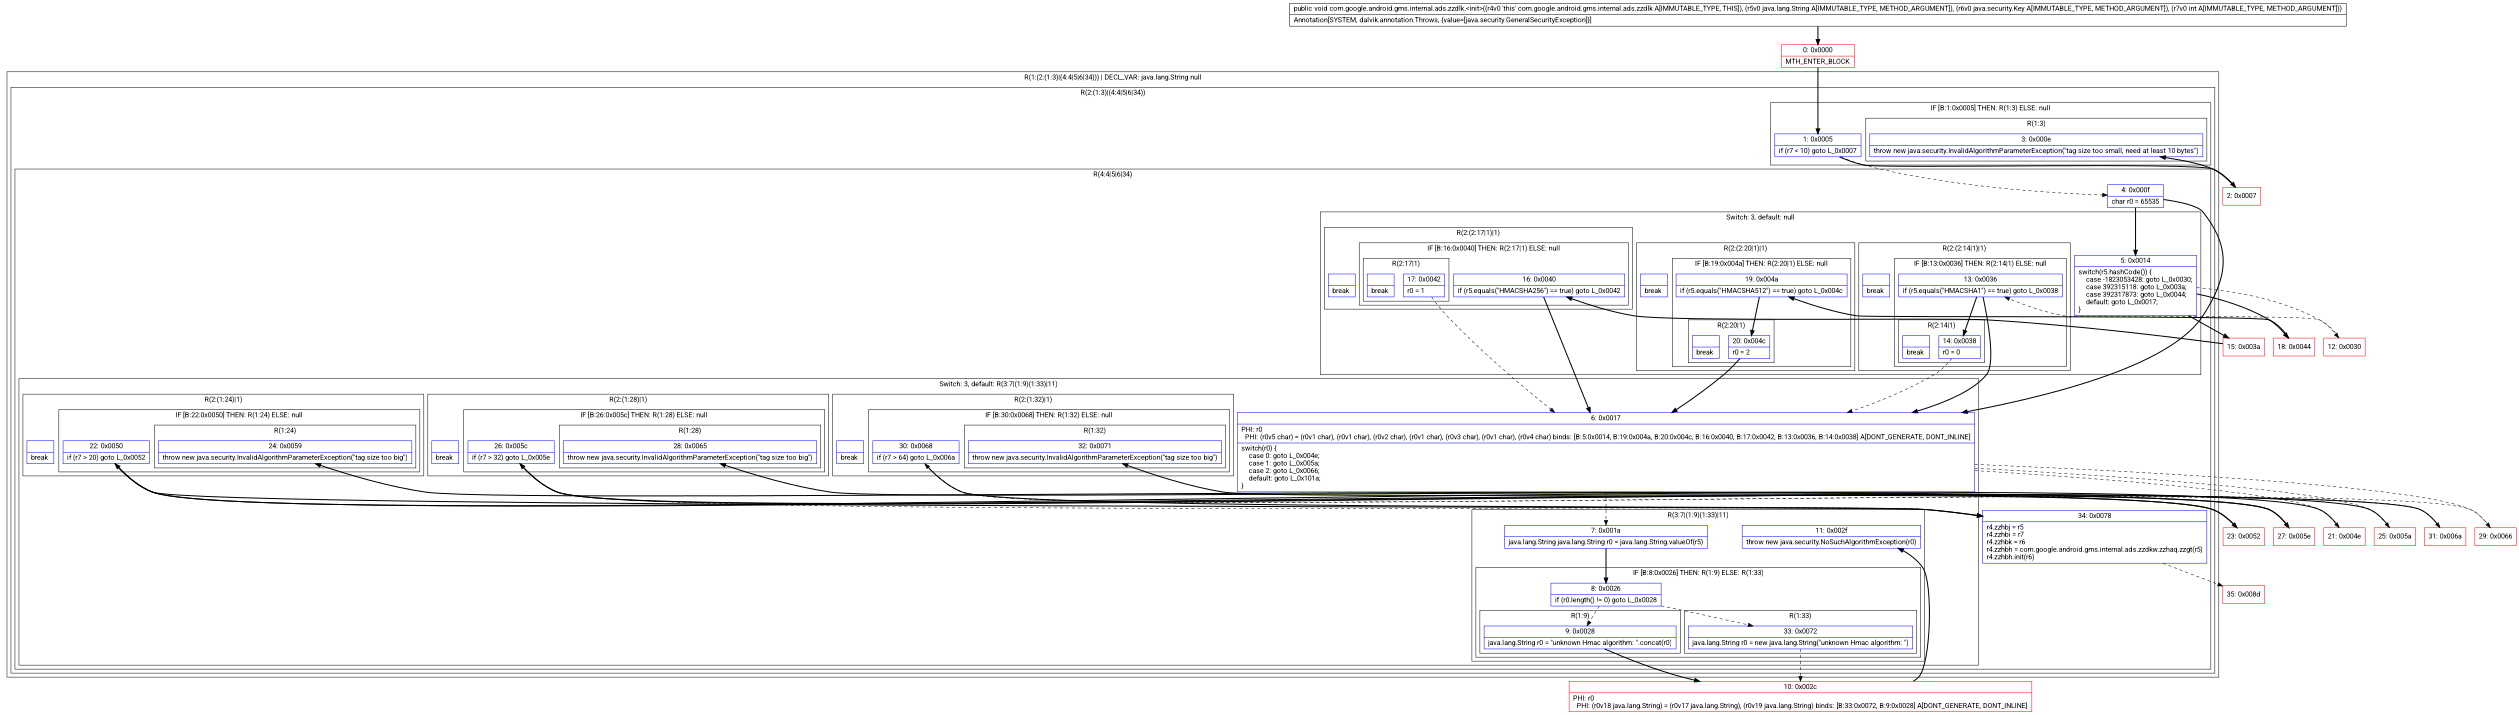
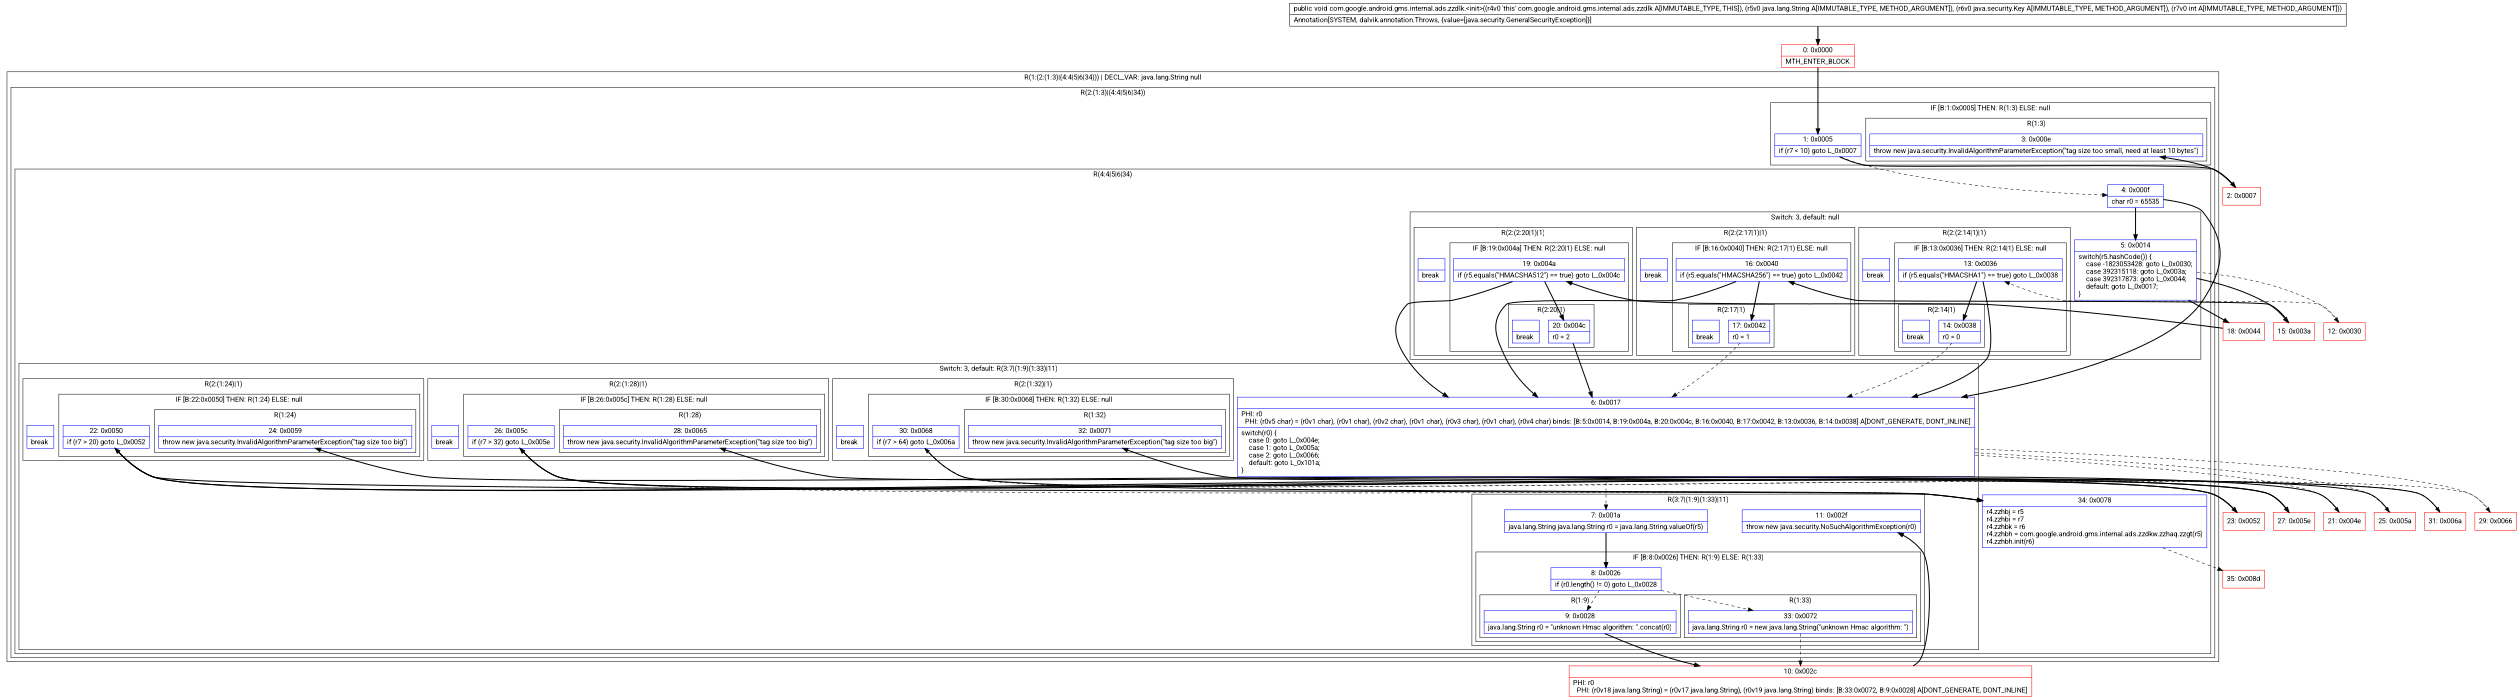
edge "16: 0x0040" -> "17: 0x0042": added
edge "19: 0x004a" -> "6: 0x0017": added
